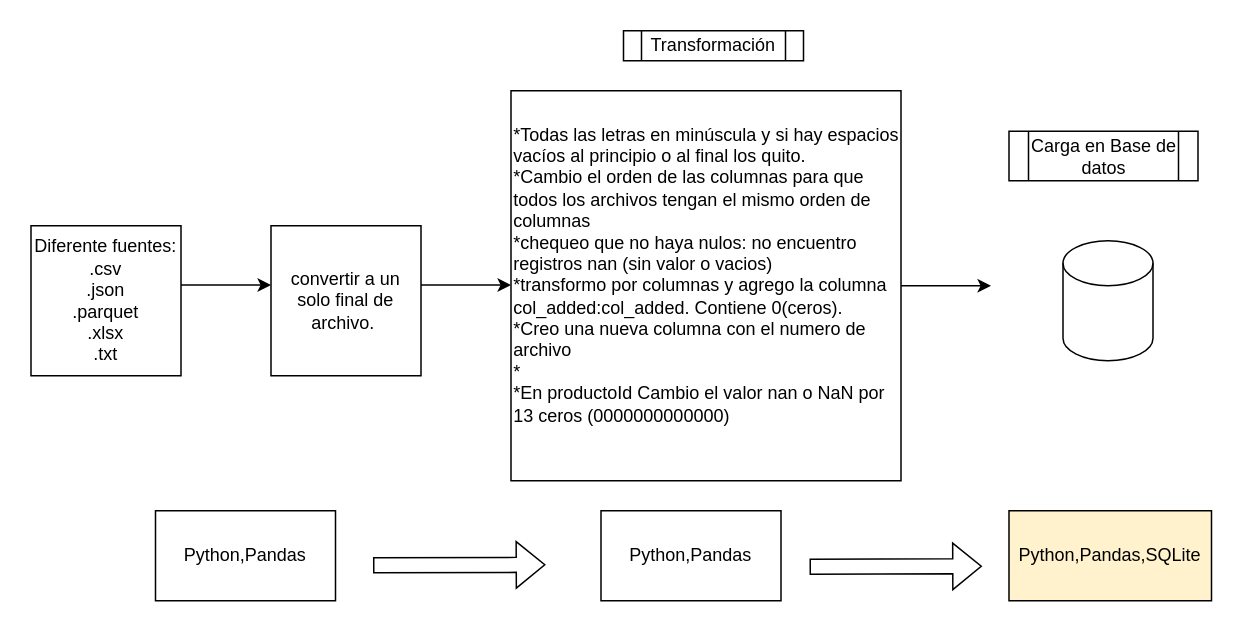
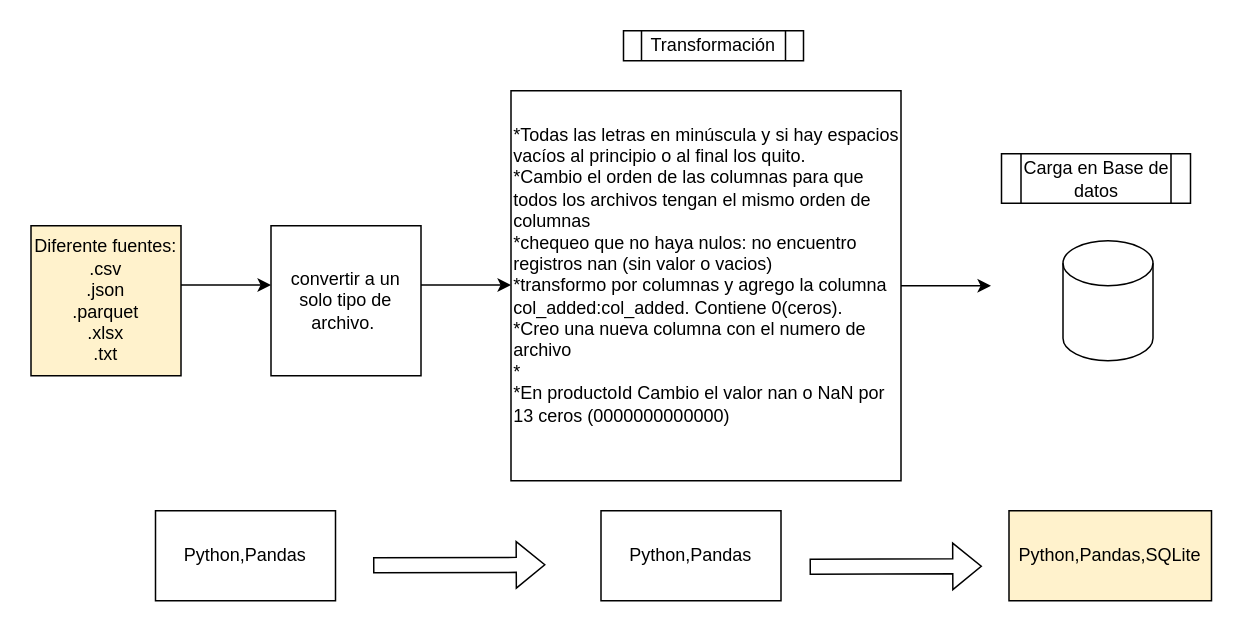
node "Carga en Base de datos": moved (1103, 156) -> (1096, 179)
node "Diferente fuentes: .csv .json .parquet .xlsx .txt": fillcolor #ffffff -> #fff2cc
node "convertir a un solo final de archivo.": label "convertir a un solo final de archivo." -> "convertir a un solo tipo de archivo."
